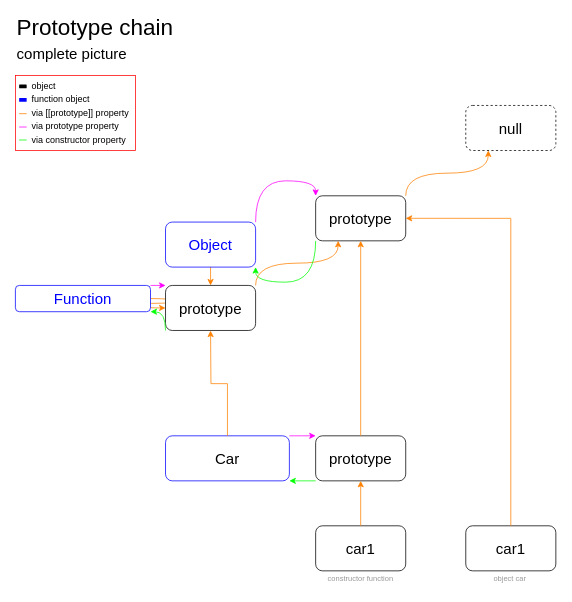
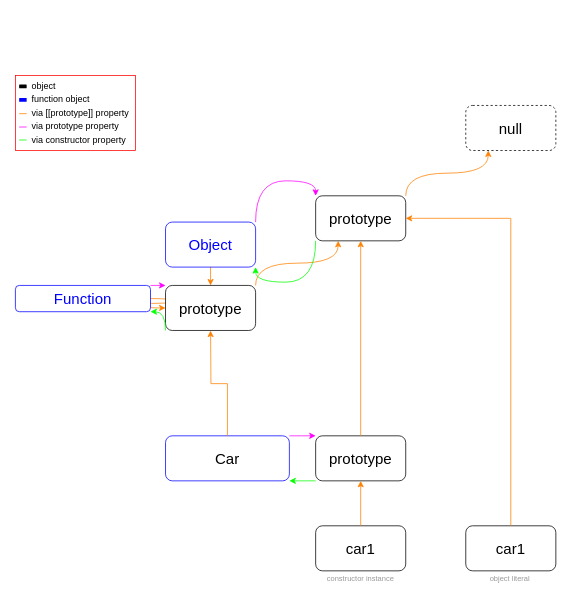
node "Prototype chain": removed
node "complete picture": removed
node "constructor function": label "constructor function" -> "constructor instance"
node "object car": label "object car" -> "object literal"
